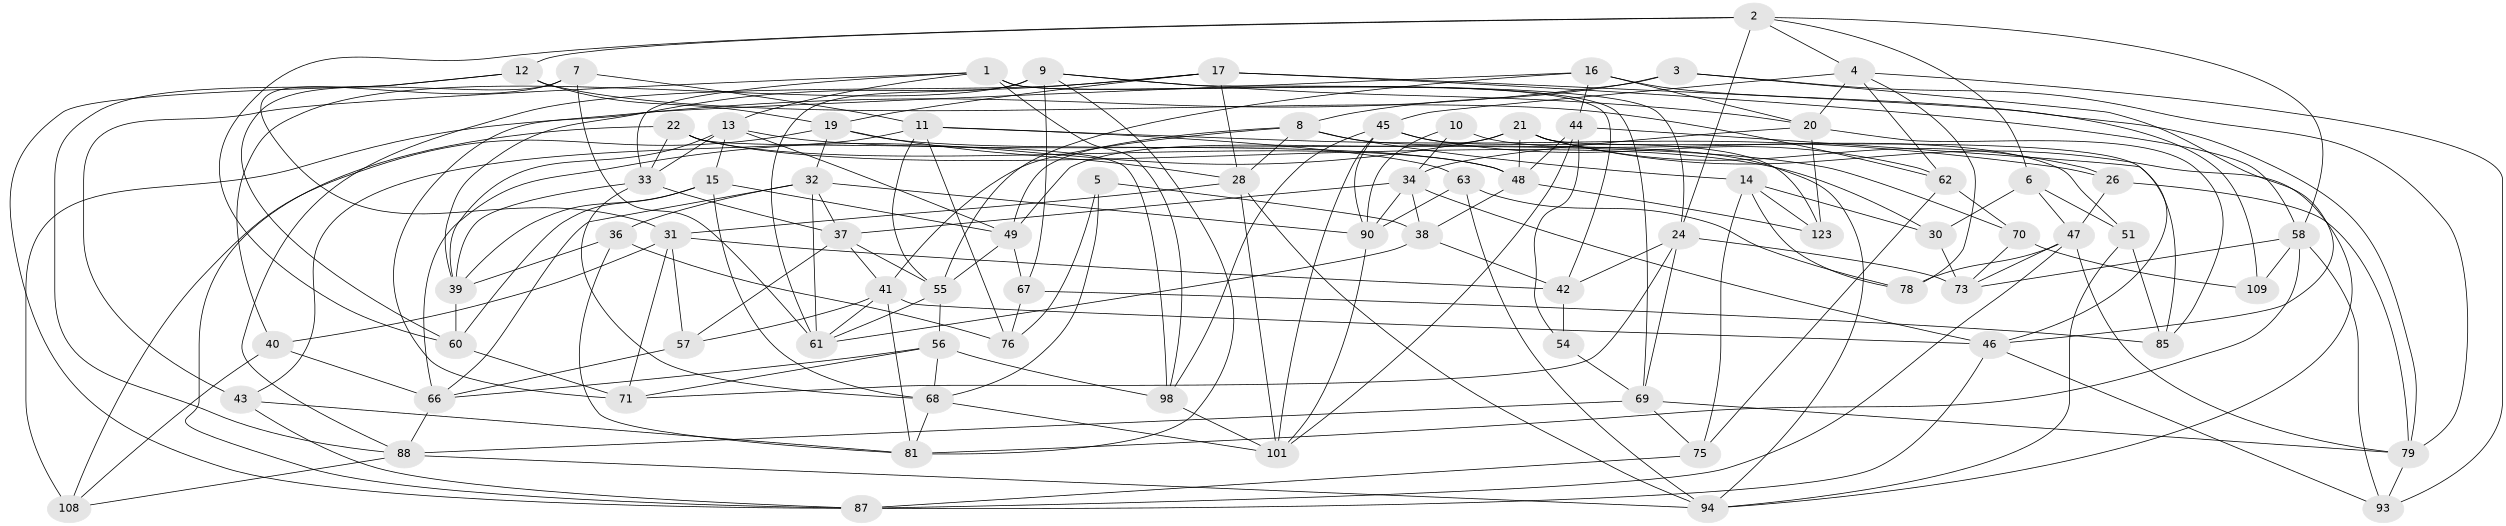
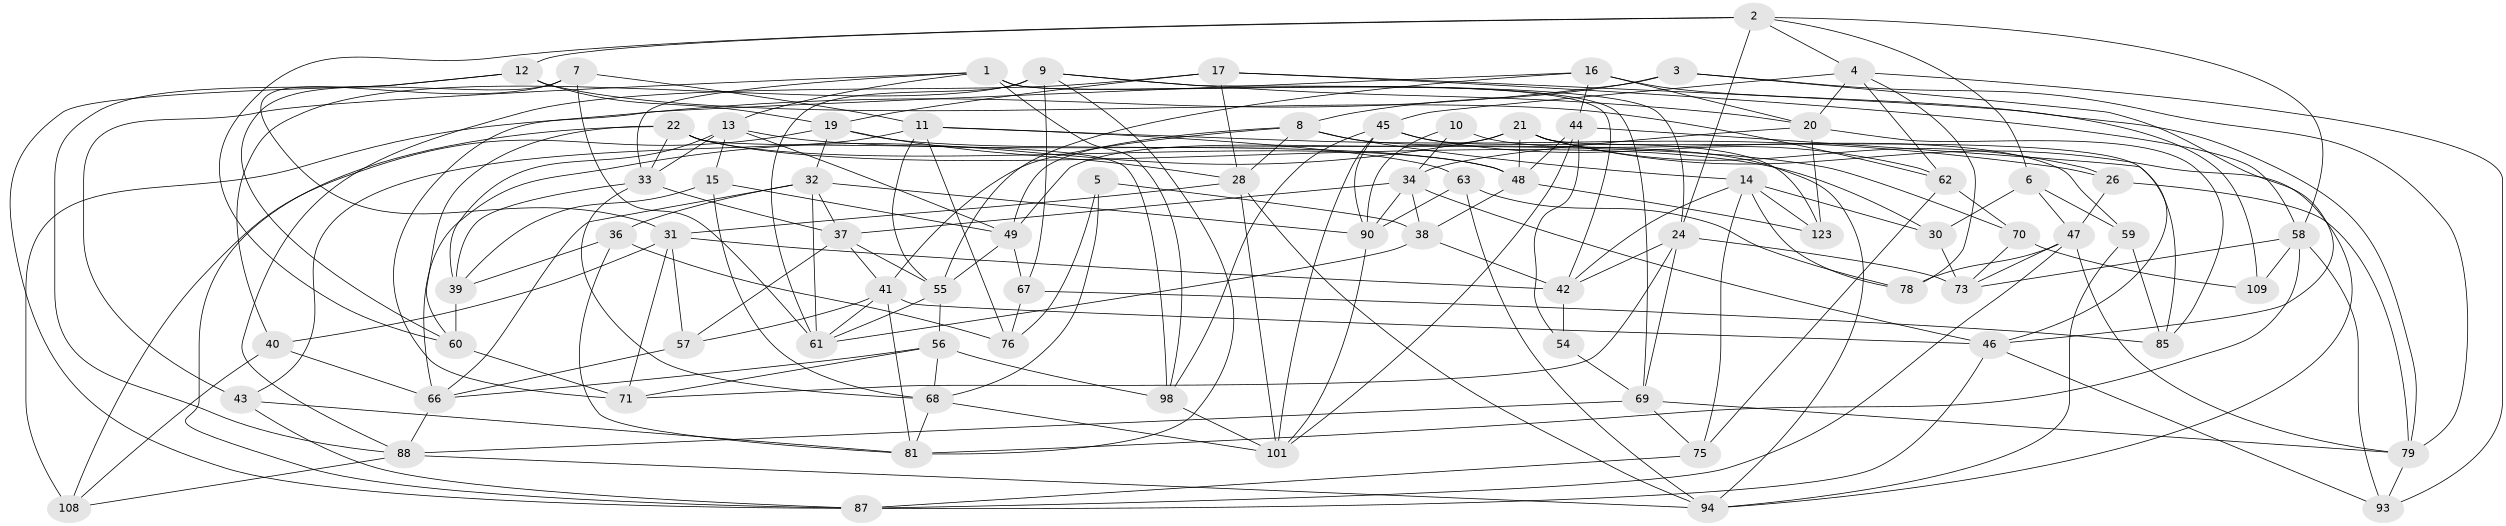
edge "17" -- "39": removed
edge "14" -- "42": added
edge "15" -- "60": now "22" -- "60"
node "51": label "51" -> "59"
